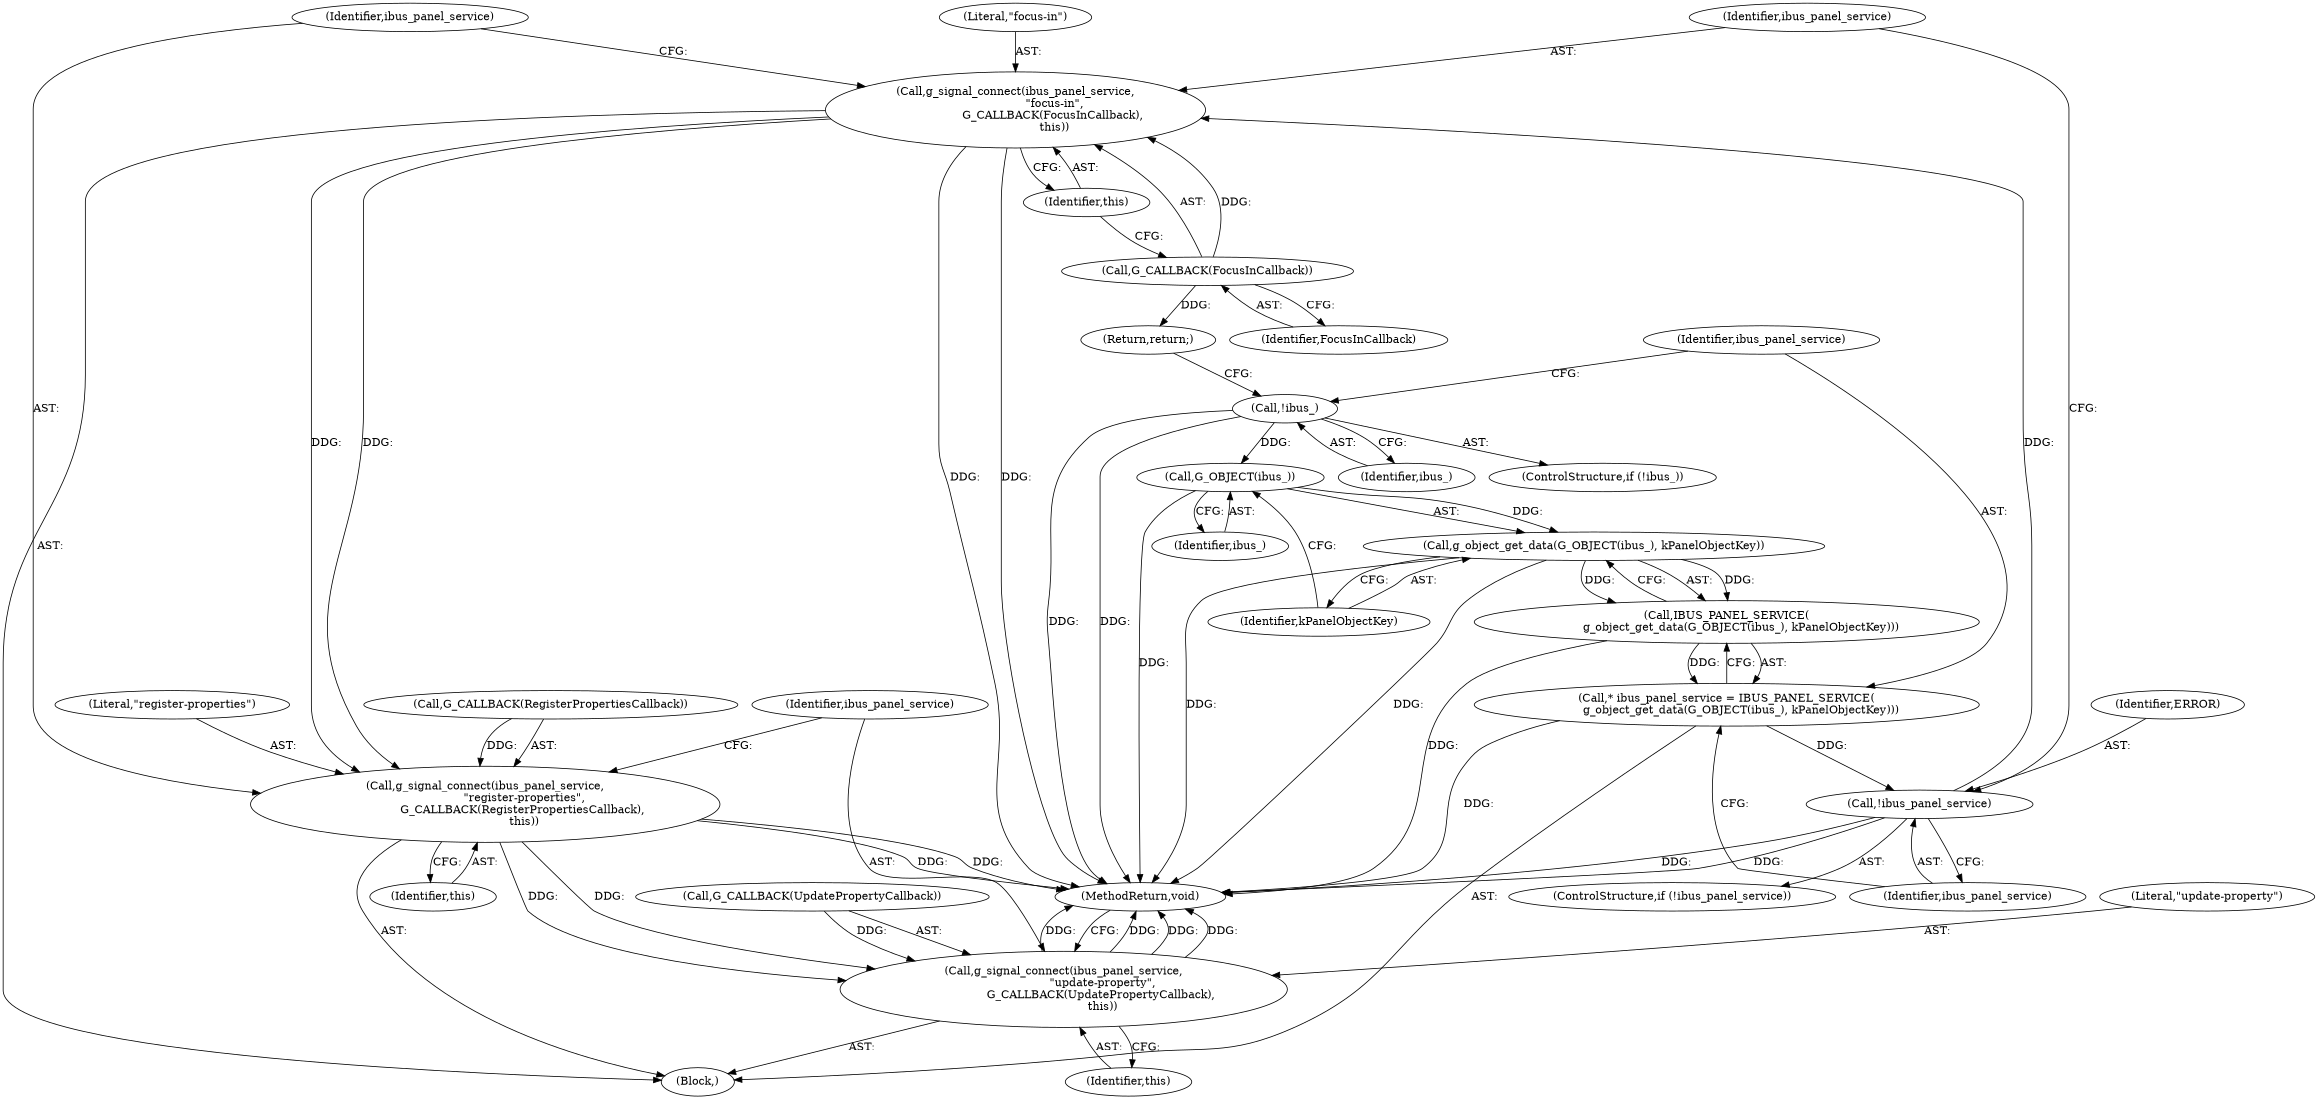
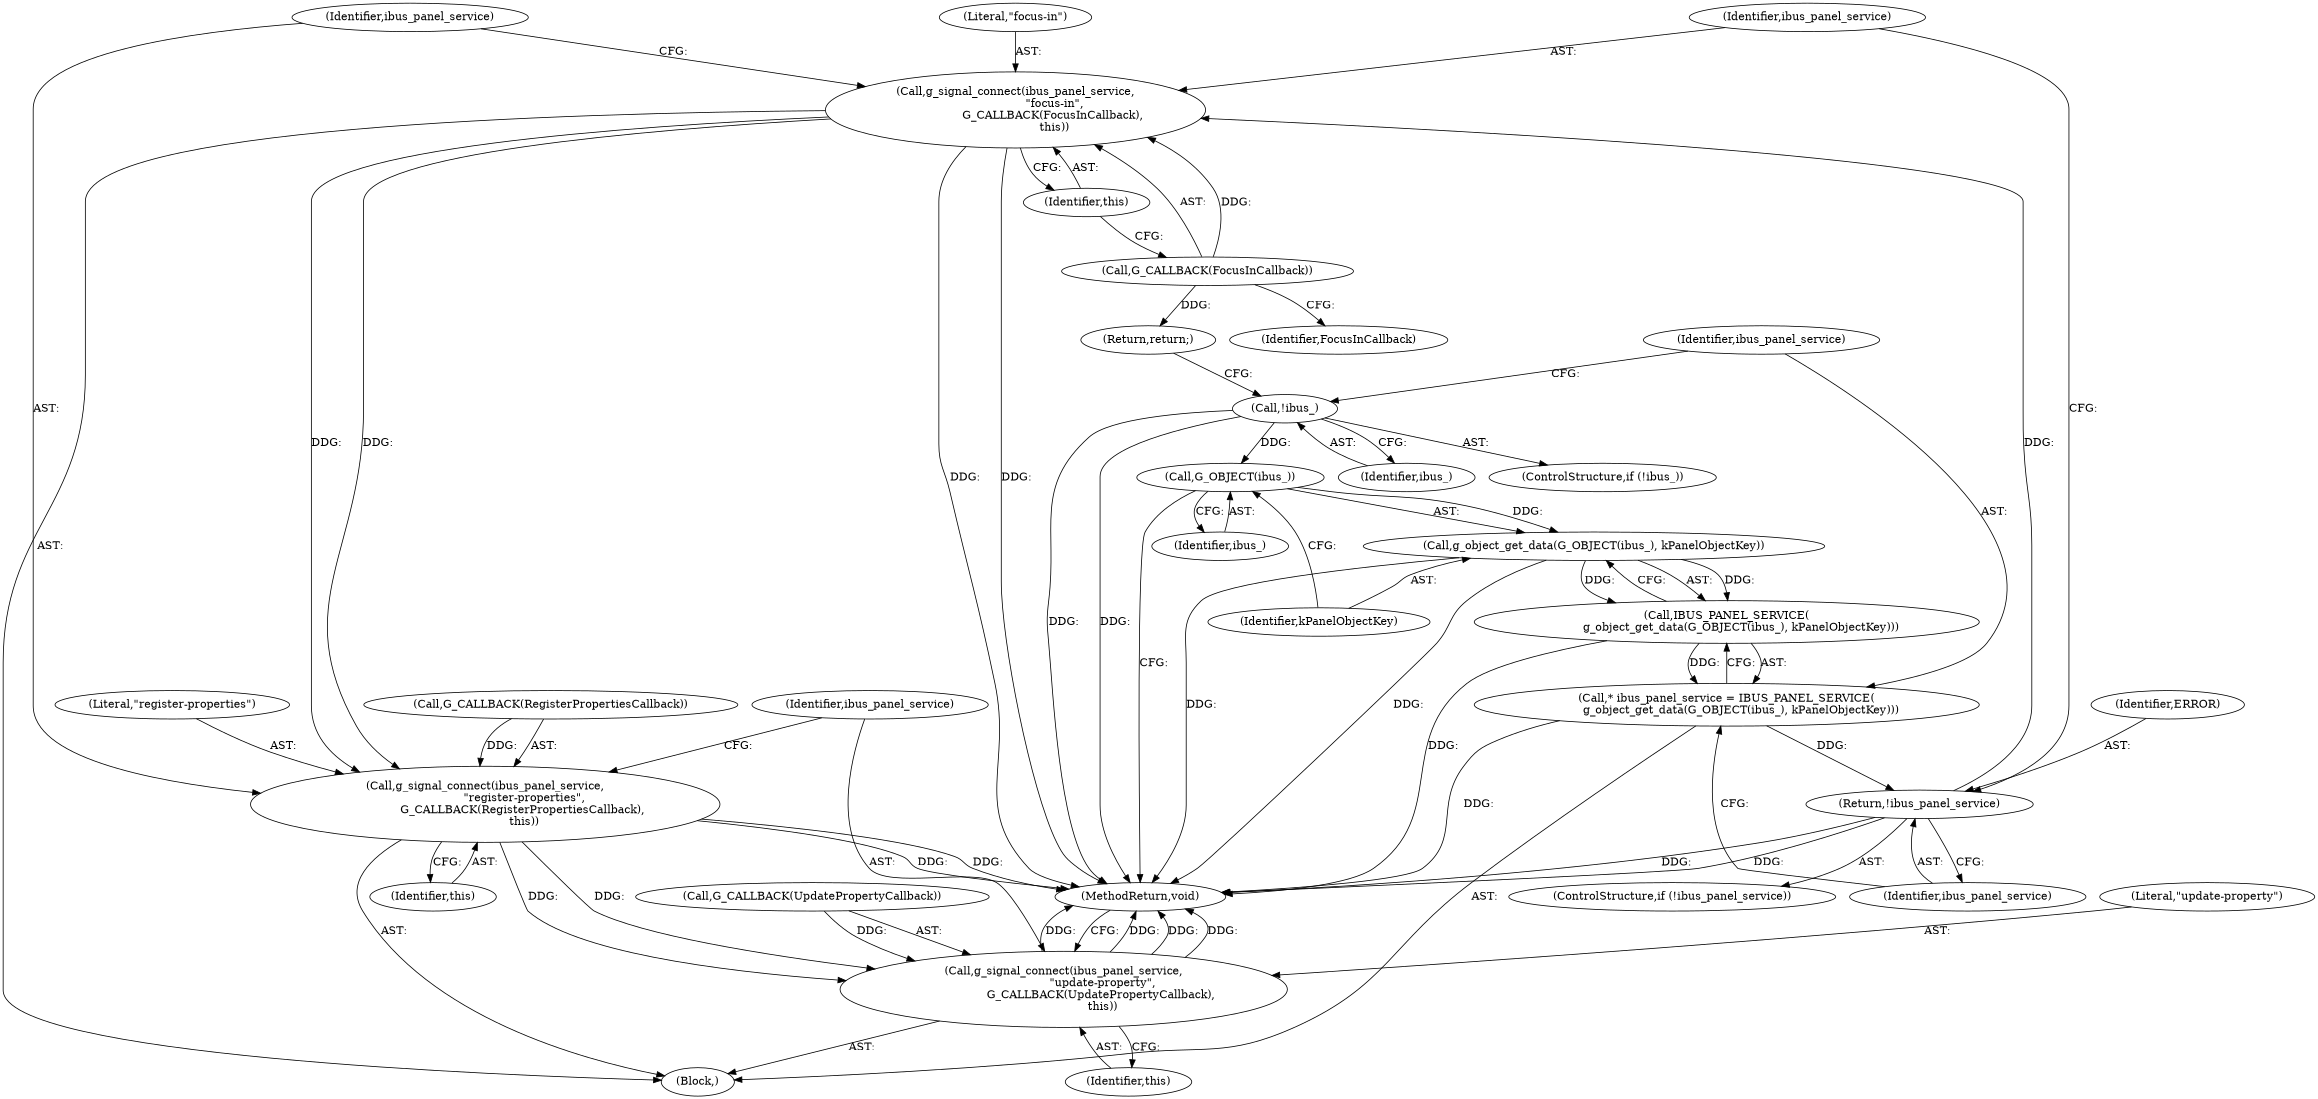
edge "(Identifier,FocusInCallback)" -> "(Call,G_CALLBACK(FocusInCallback))": removed, label "AST:"
edge "(Call,g_object_get_data(G_OBJECT(ibus_), kPanelObjectKey))" -> "(Identifier,kPanelObjectKey)": removed, label "CFG:"
edge "(Call,G_OBJECT(ibus_))" -> "(MethodReturn,void)": label "DDG: " -> "CFG: "
node "(Call,!ibus_panel_service)": label "(Call,!ibus_panel_service)" -> "(Return,!ibus_panel_service)"
